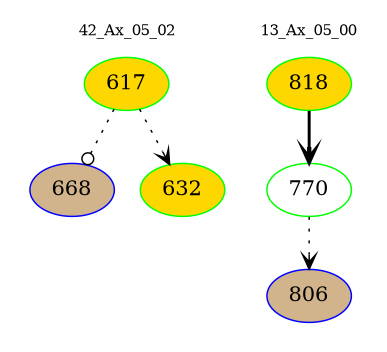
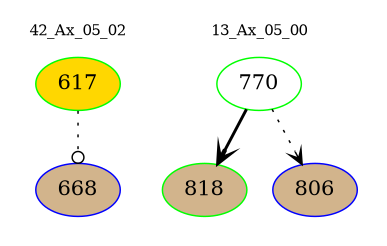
node "818": fillcolor gold -> tan
edge "818" -> "770": reversed
node "632": removed
